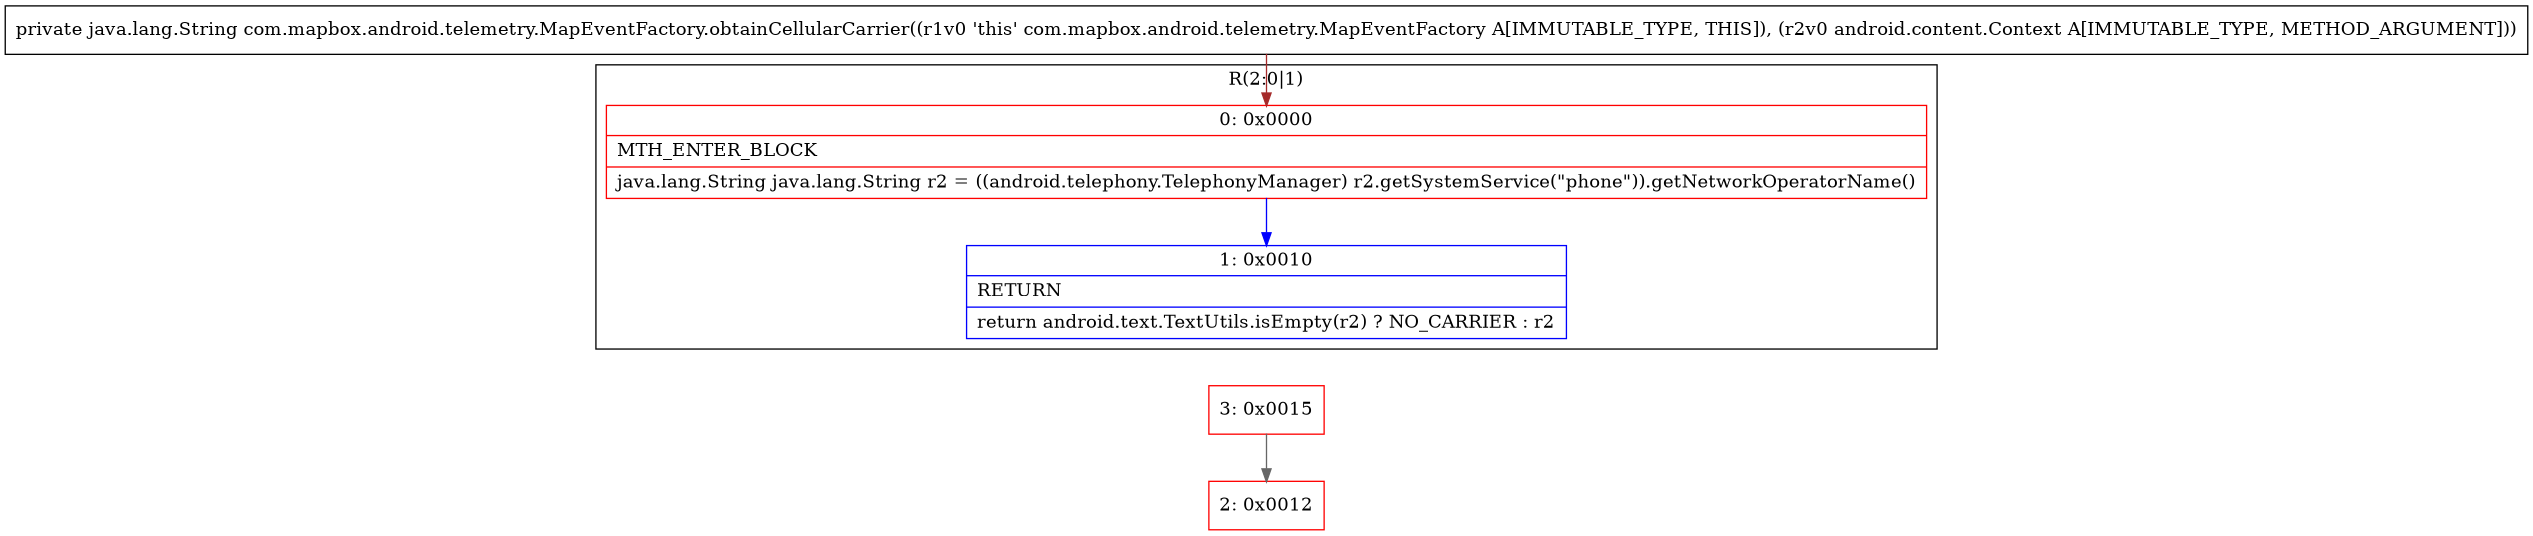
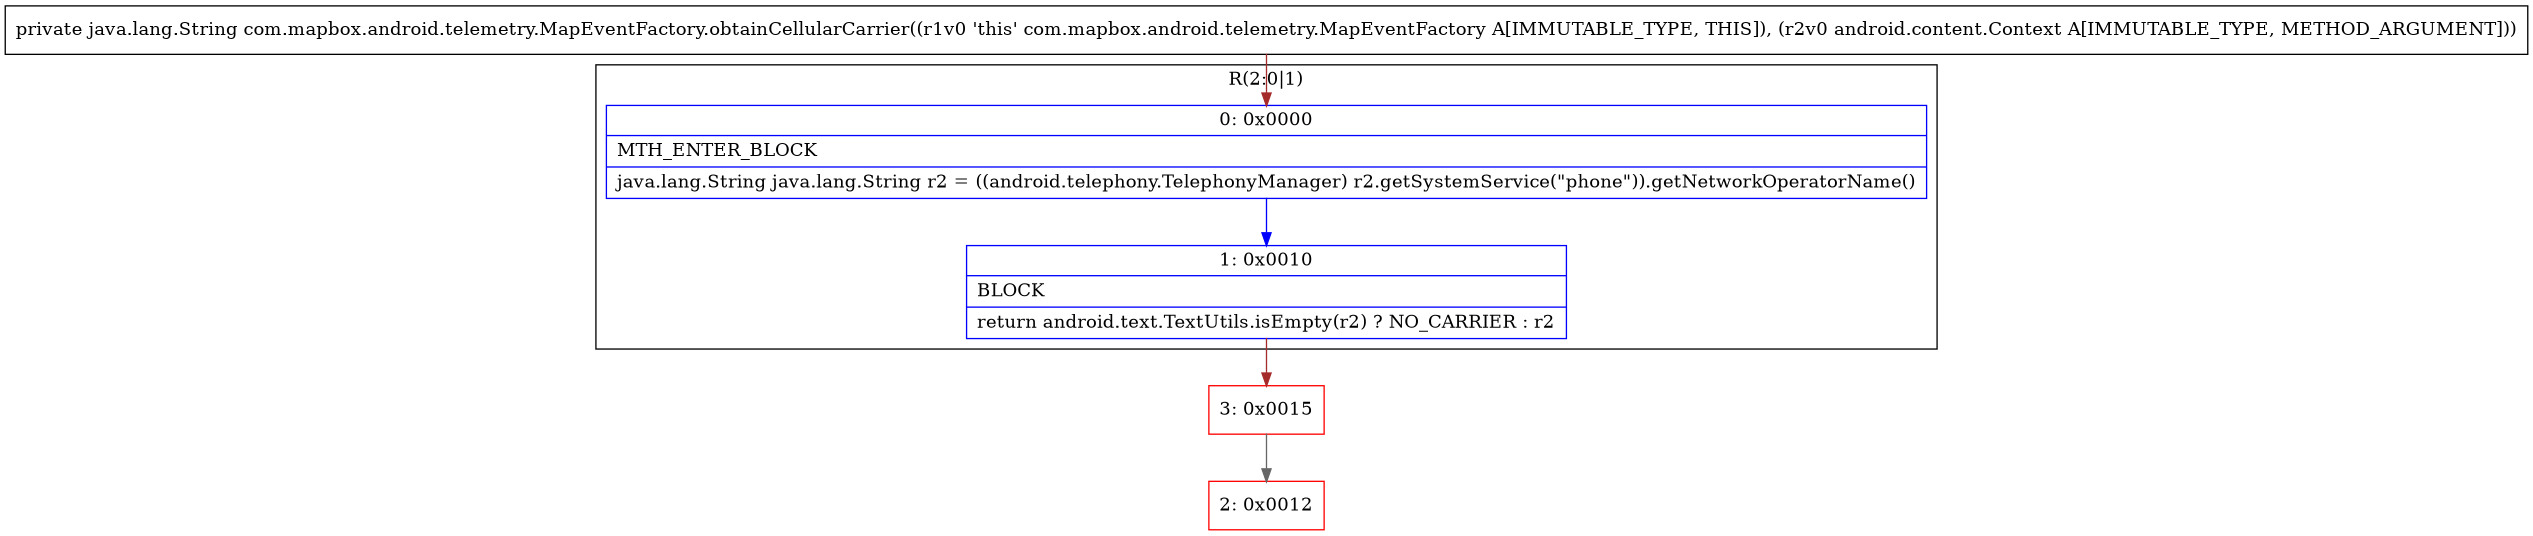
node "0: 0x0000": color red -> blue
node "1: 0x0010": text "RETURN" -> "BLOCK"
edge "1: 0x0010" -> "3: 0x0015": added
